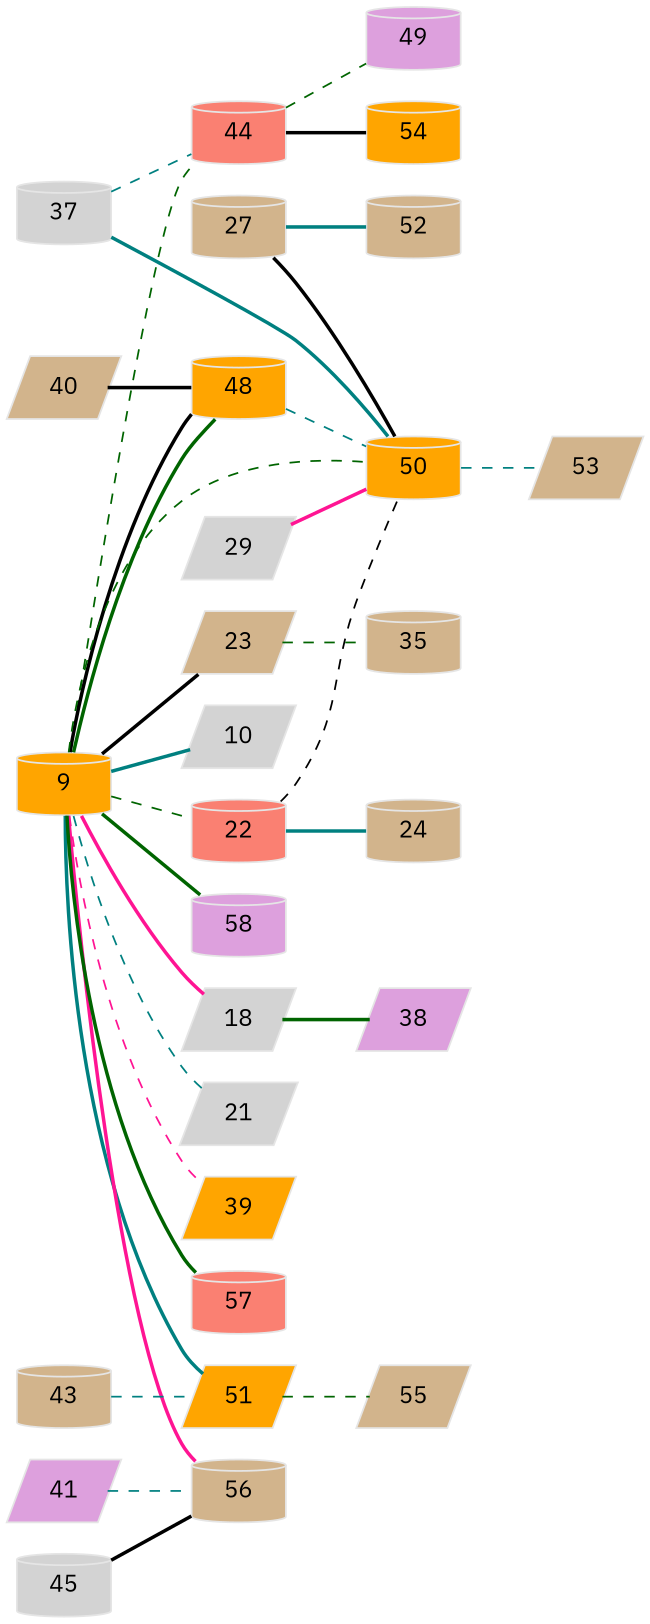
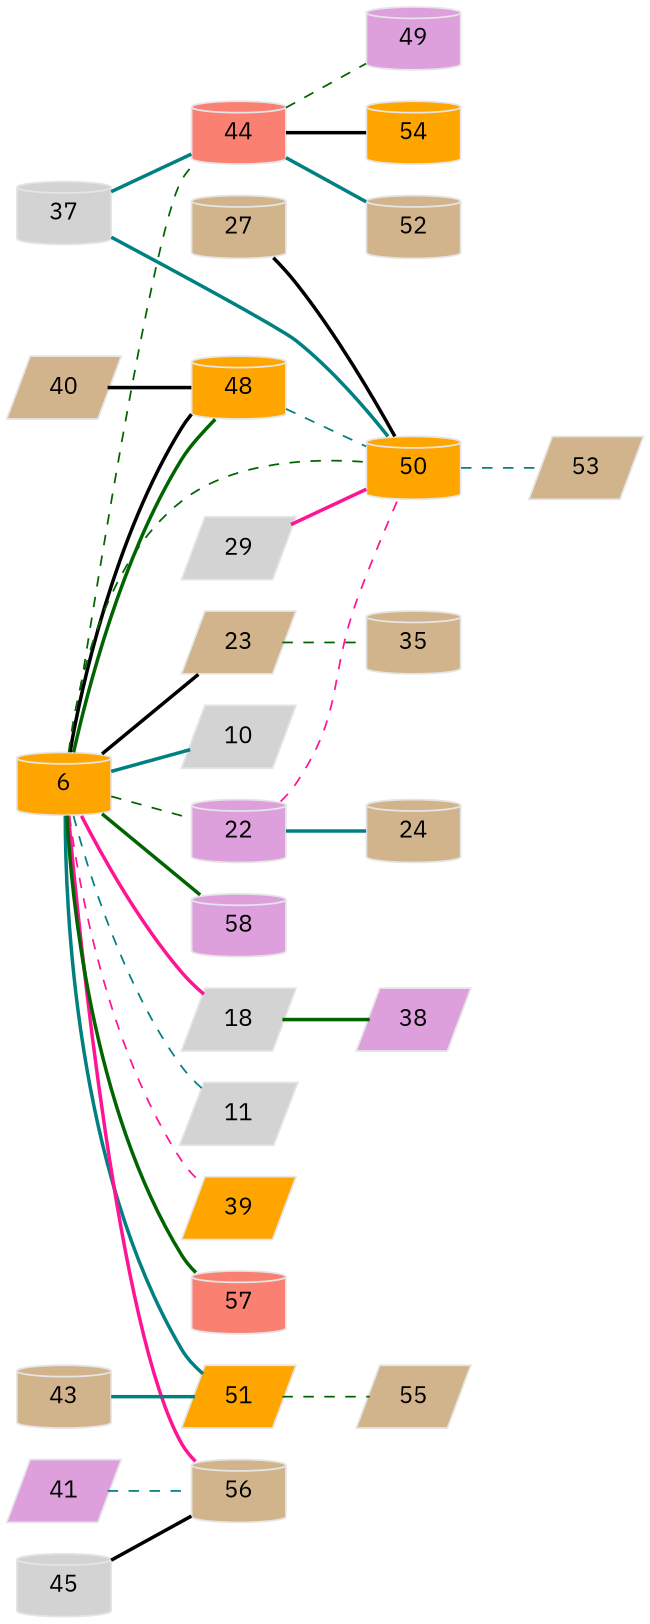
edge "44" -- "37": style dashed -> bold
edge "27" -- "52": now "44" -- "52"
edge "50" -- "22": color black -> deeppink
node "9": label "9" -> "6"
node "22": fillcolor salmon -> plum
node "21": label "21" -> "11"
edge "43" -- "51": style dashed -> bold
